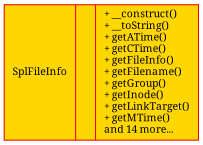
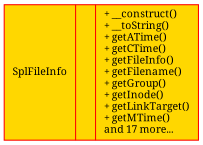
node "SplFileInfo": text "and 14 more..." -> "and 17 more..."
